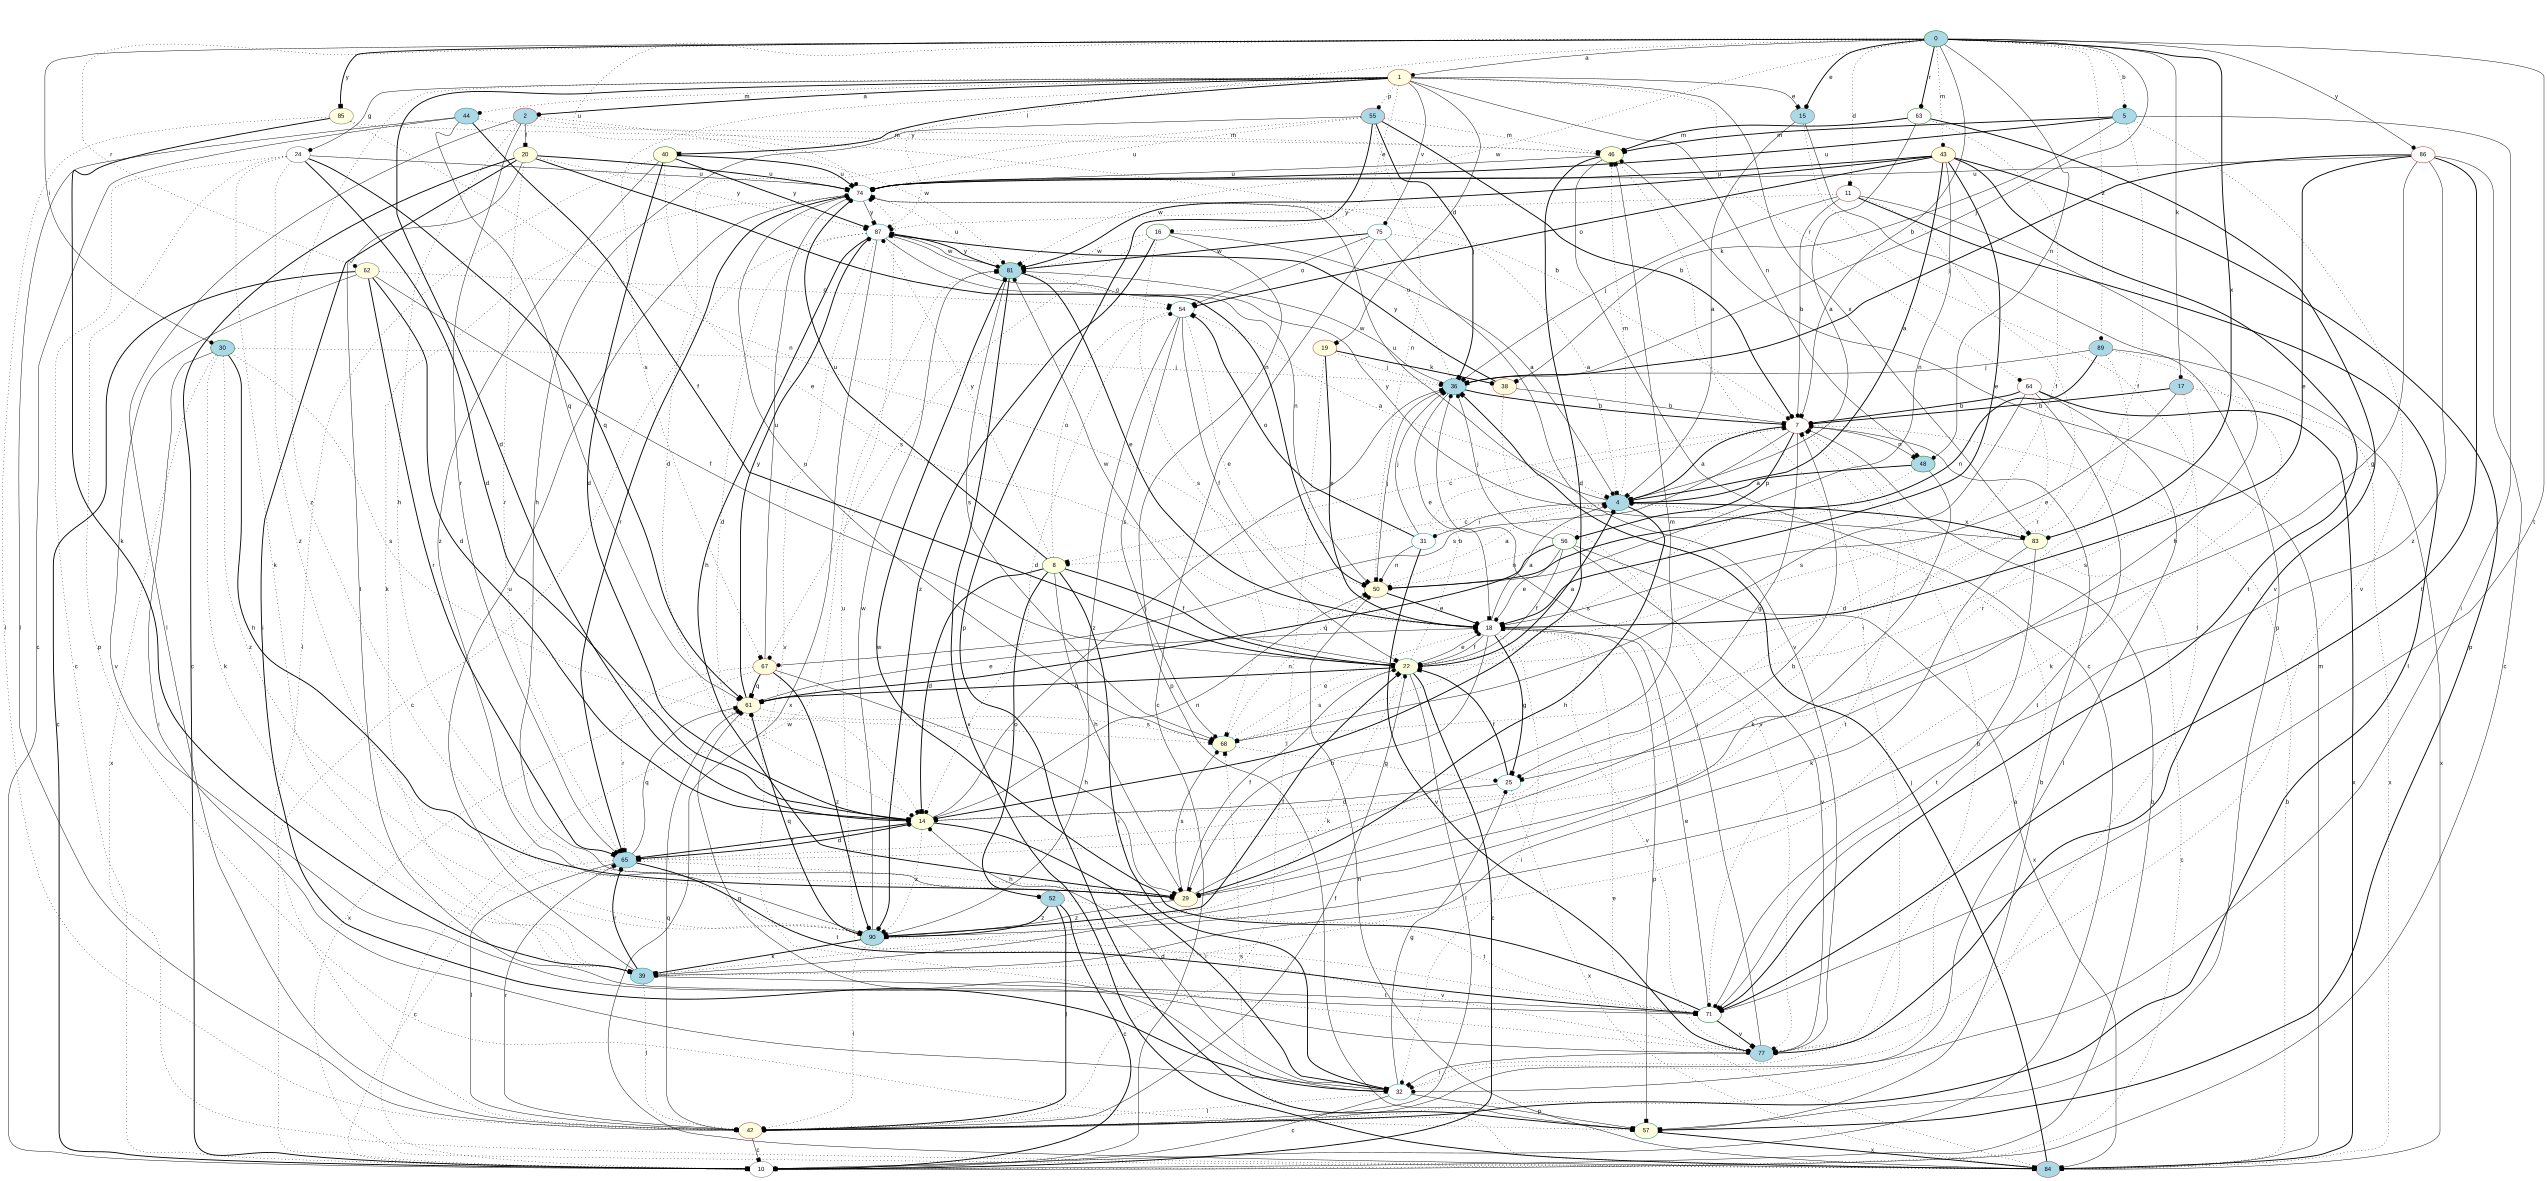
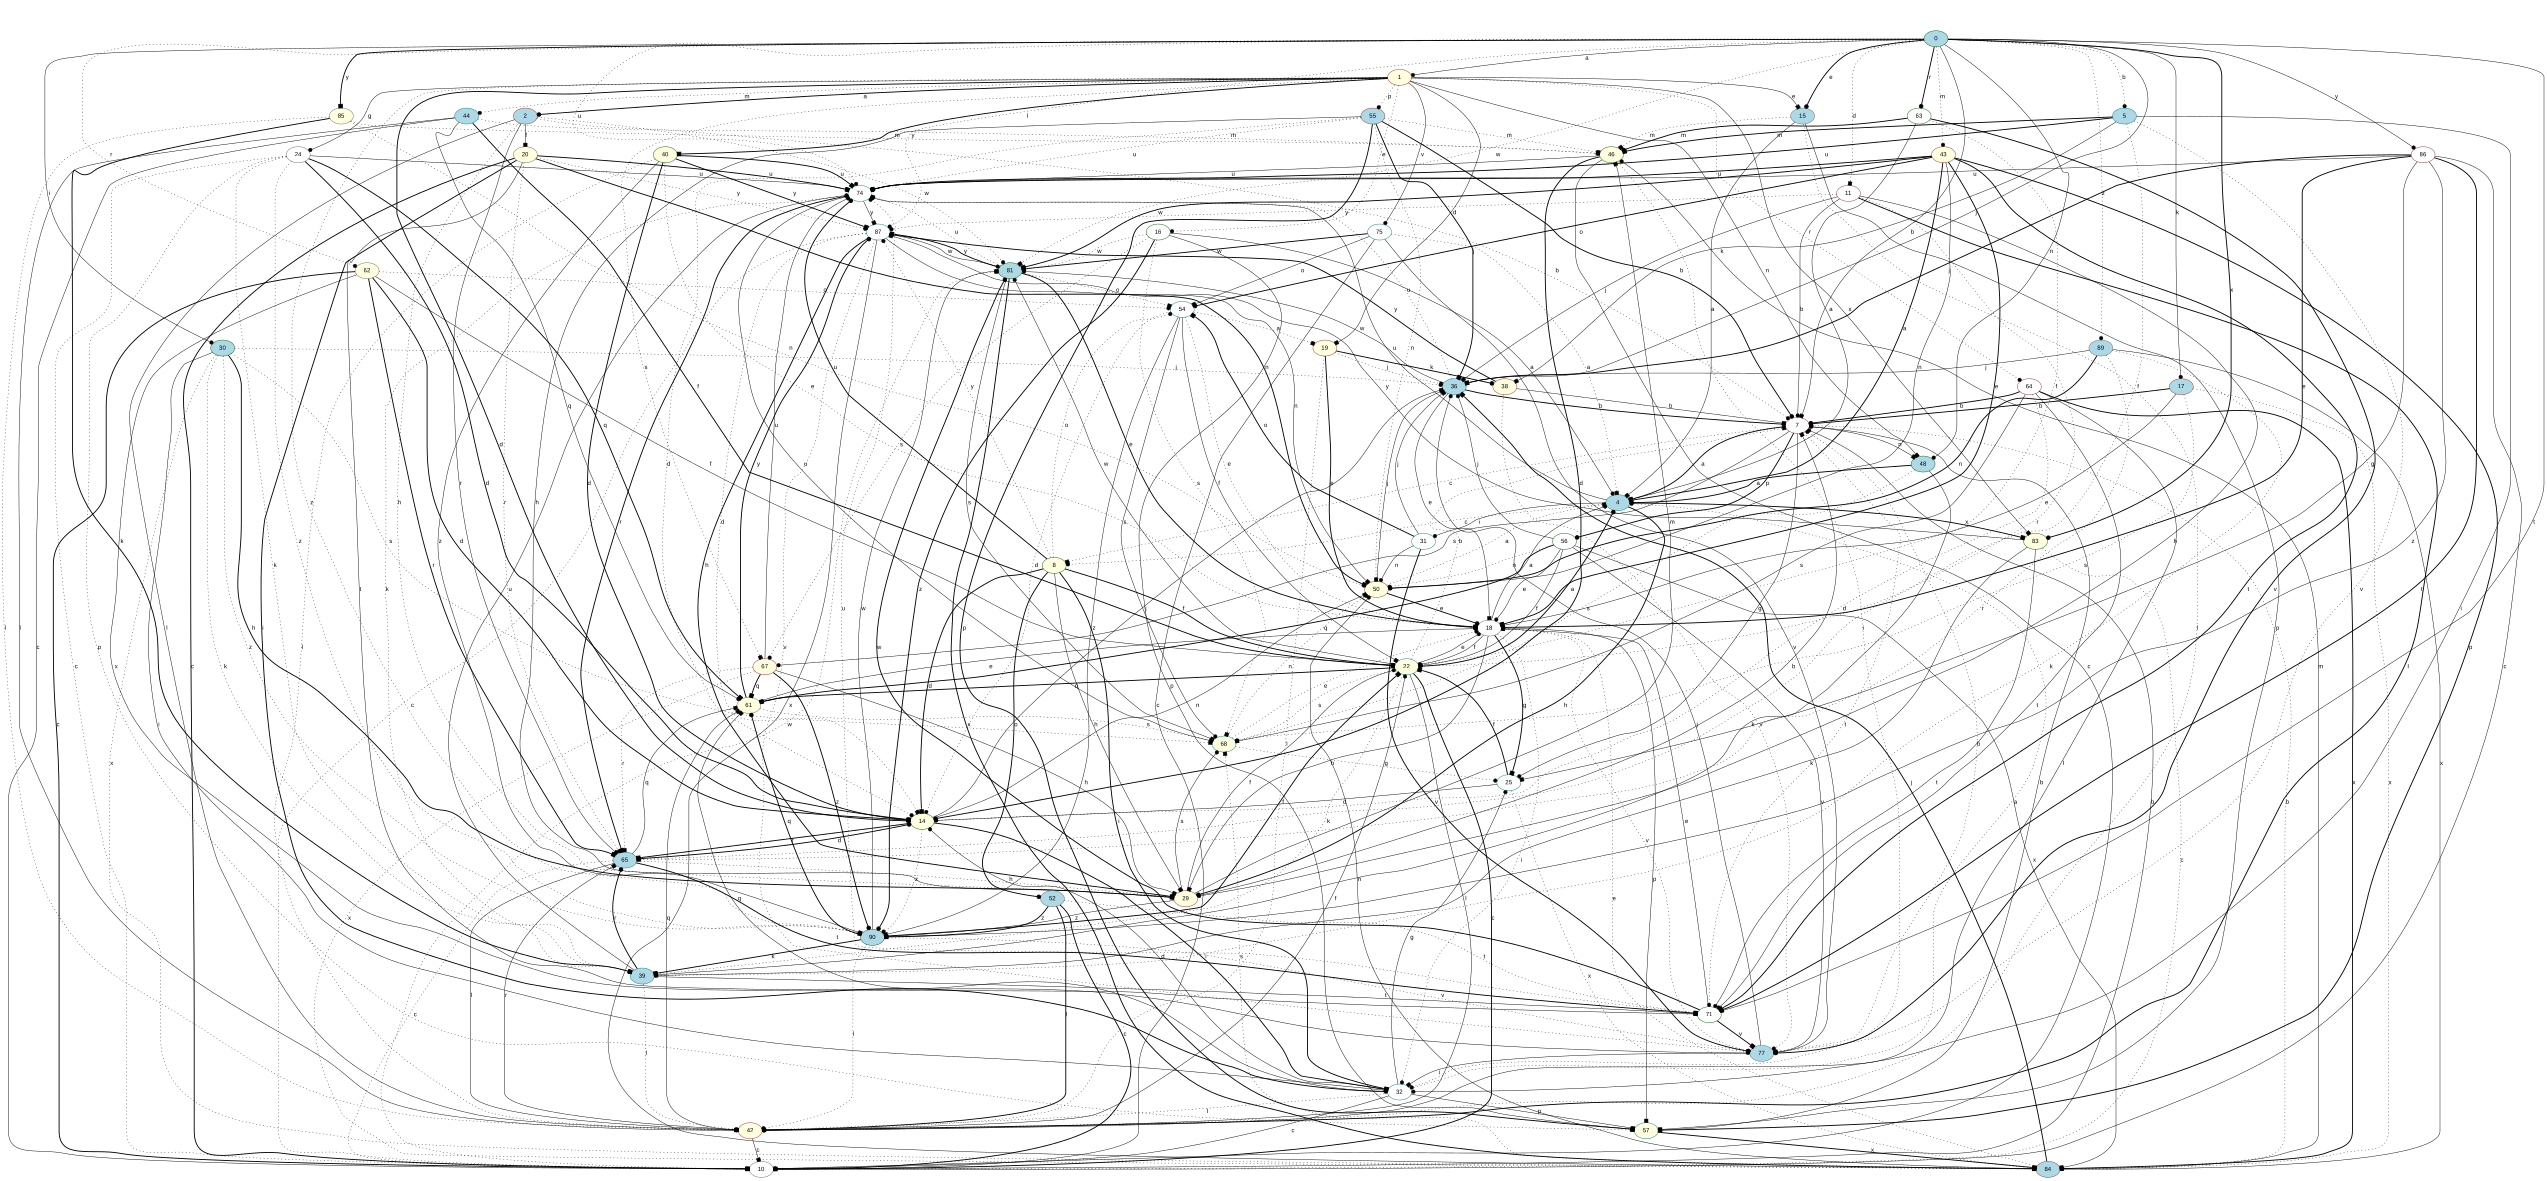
edge "4" -> "46": now "15" -> "46"
edge "54" -> "4": now "54" -> "19"
edge "62" -> "77": label "v" -> "x"
